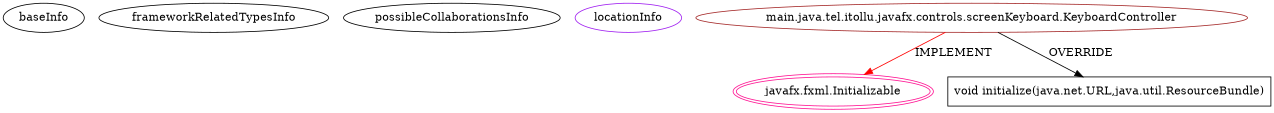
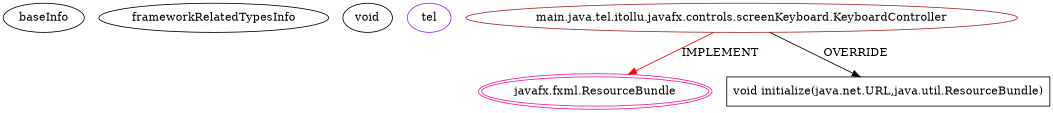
node "possibleCollaborationsInfo": label "possibleCollaborationsInfo" -> "void"
node "locationInfo": label "locationInfo" -> "tel"
node "javafx.fxml.Initializable": label "javafx.fxml.Initializable" -> "javafx.fxml.ResourceBundle"
